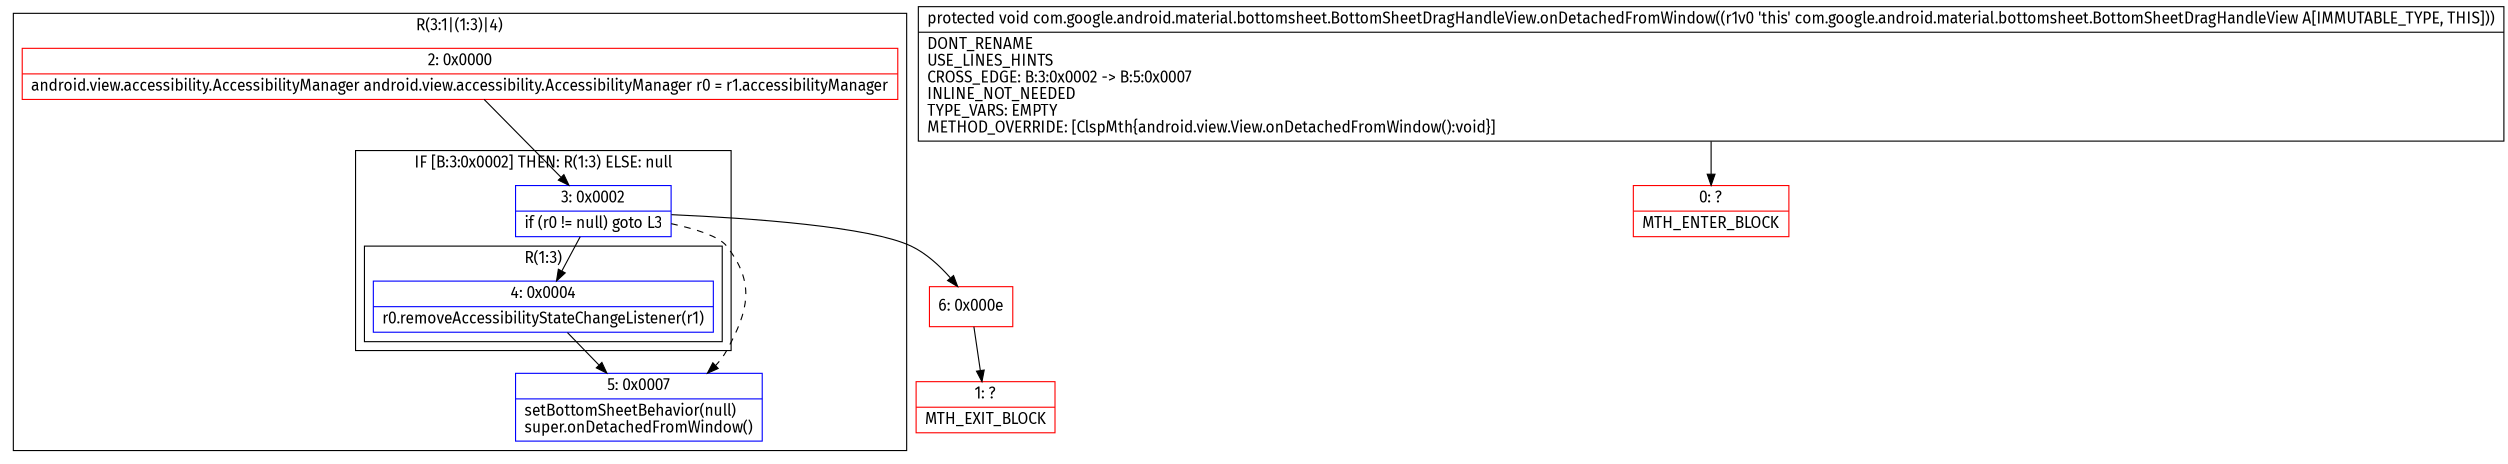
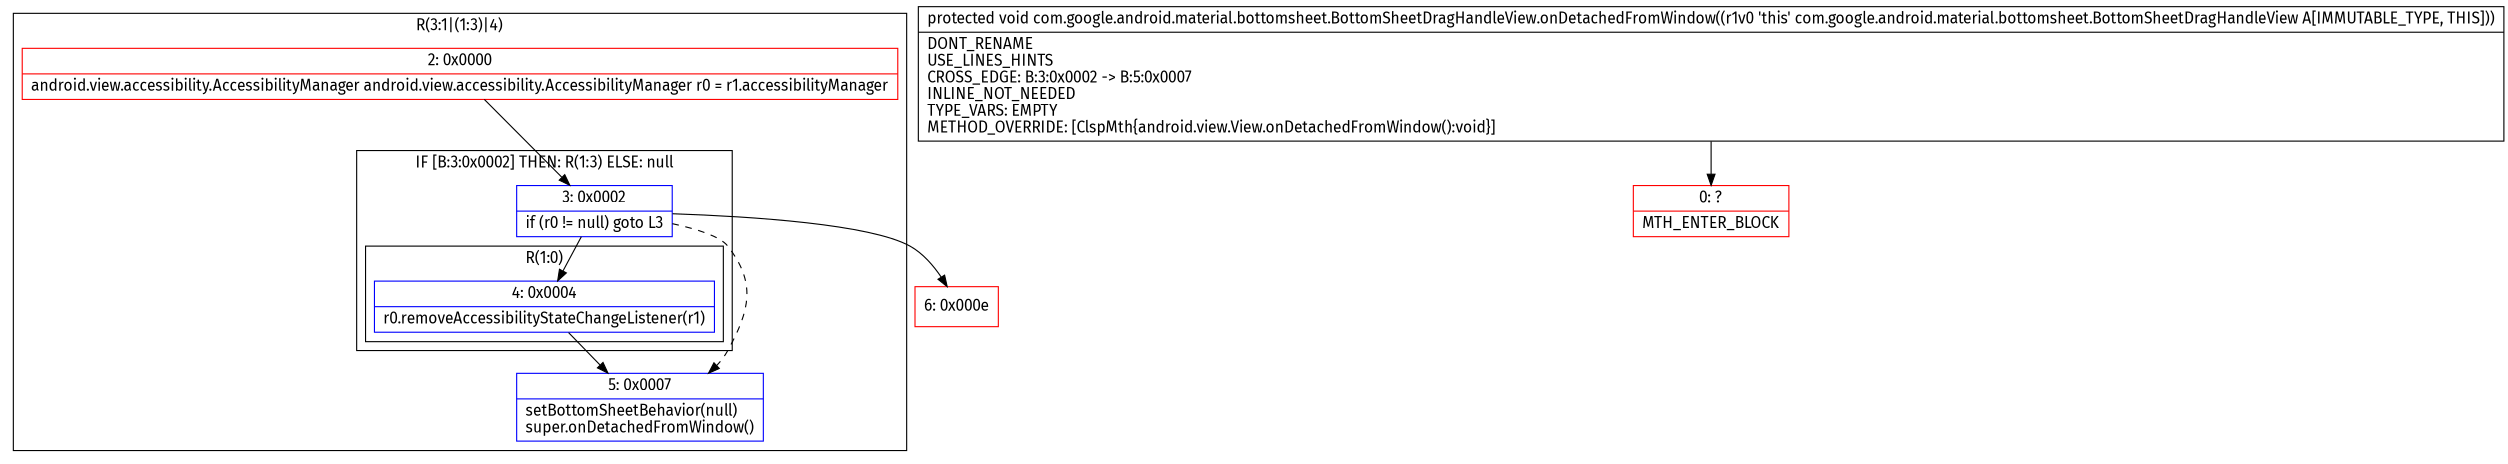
cluster "R(1:3)": label "R(1:3)" -> "R(1:0)"
node "1: ?": removed
